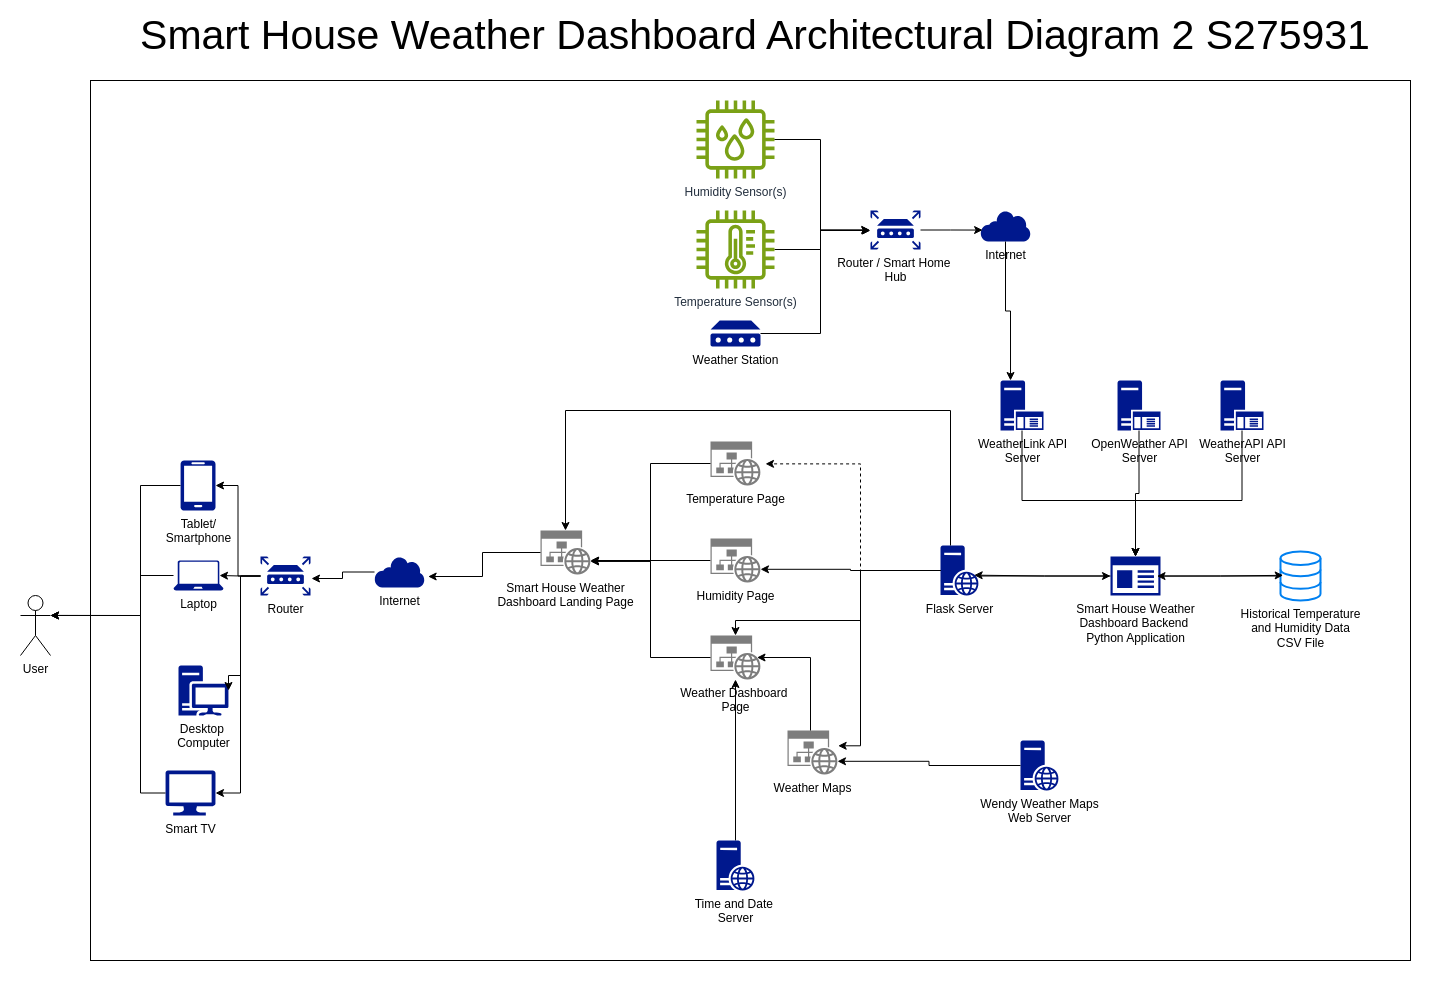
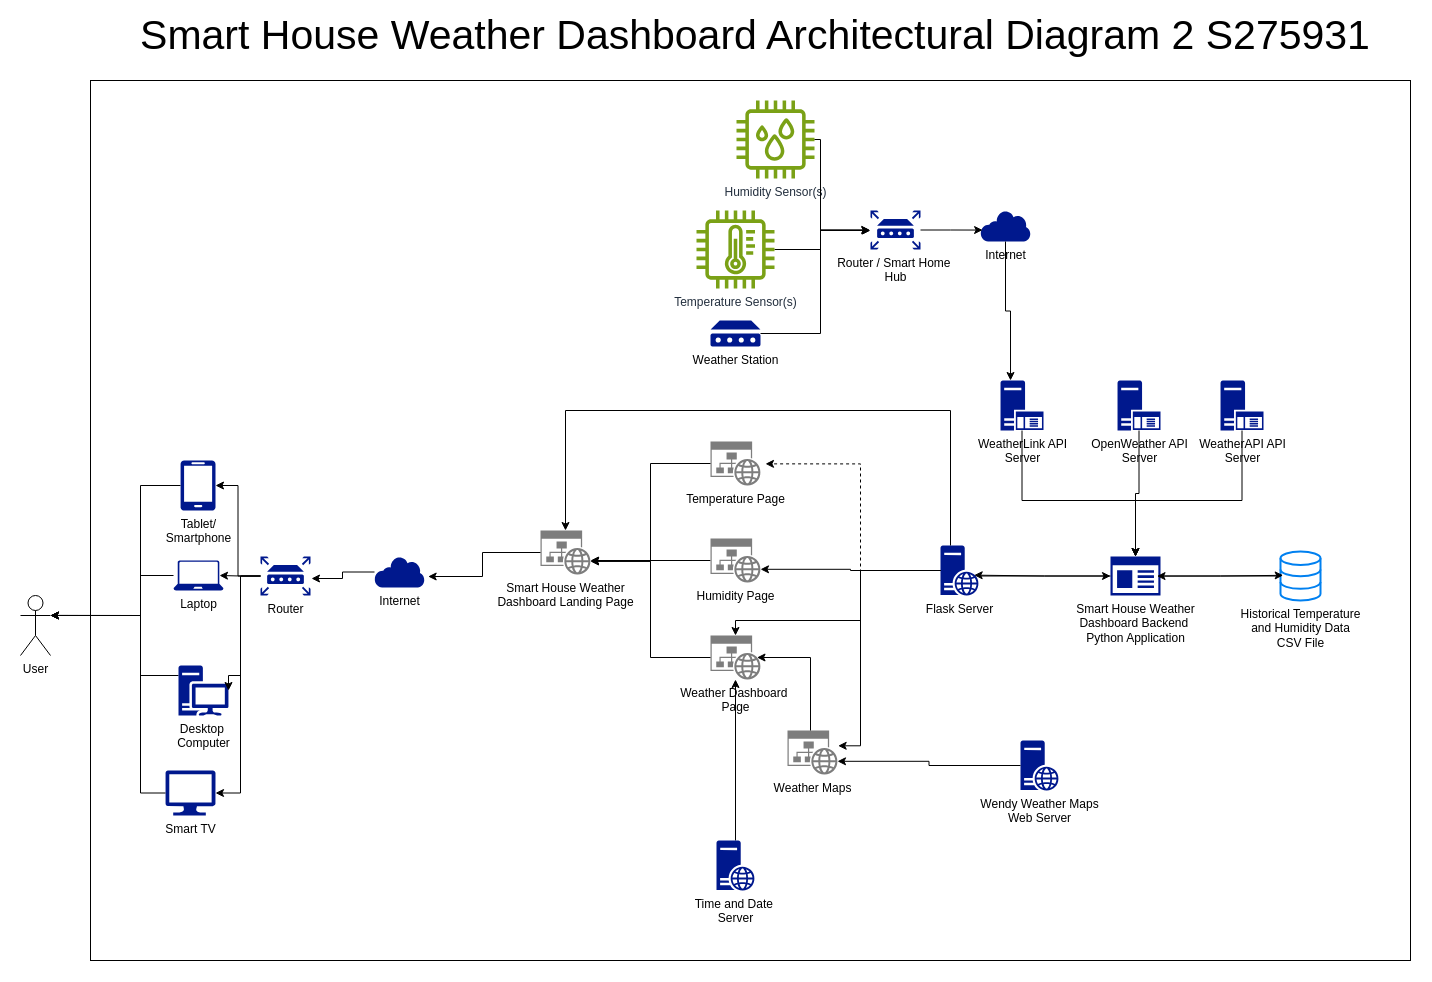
node "Humidity Sensor(s)": moved (736, 140) -> (776, 140)
edge "Desktop Computer" -> "User": added
